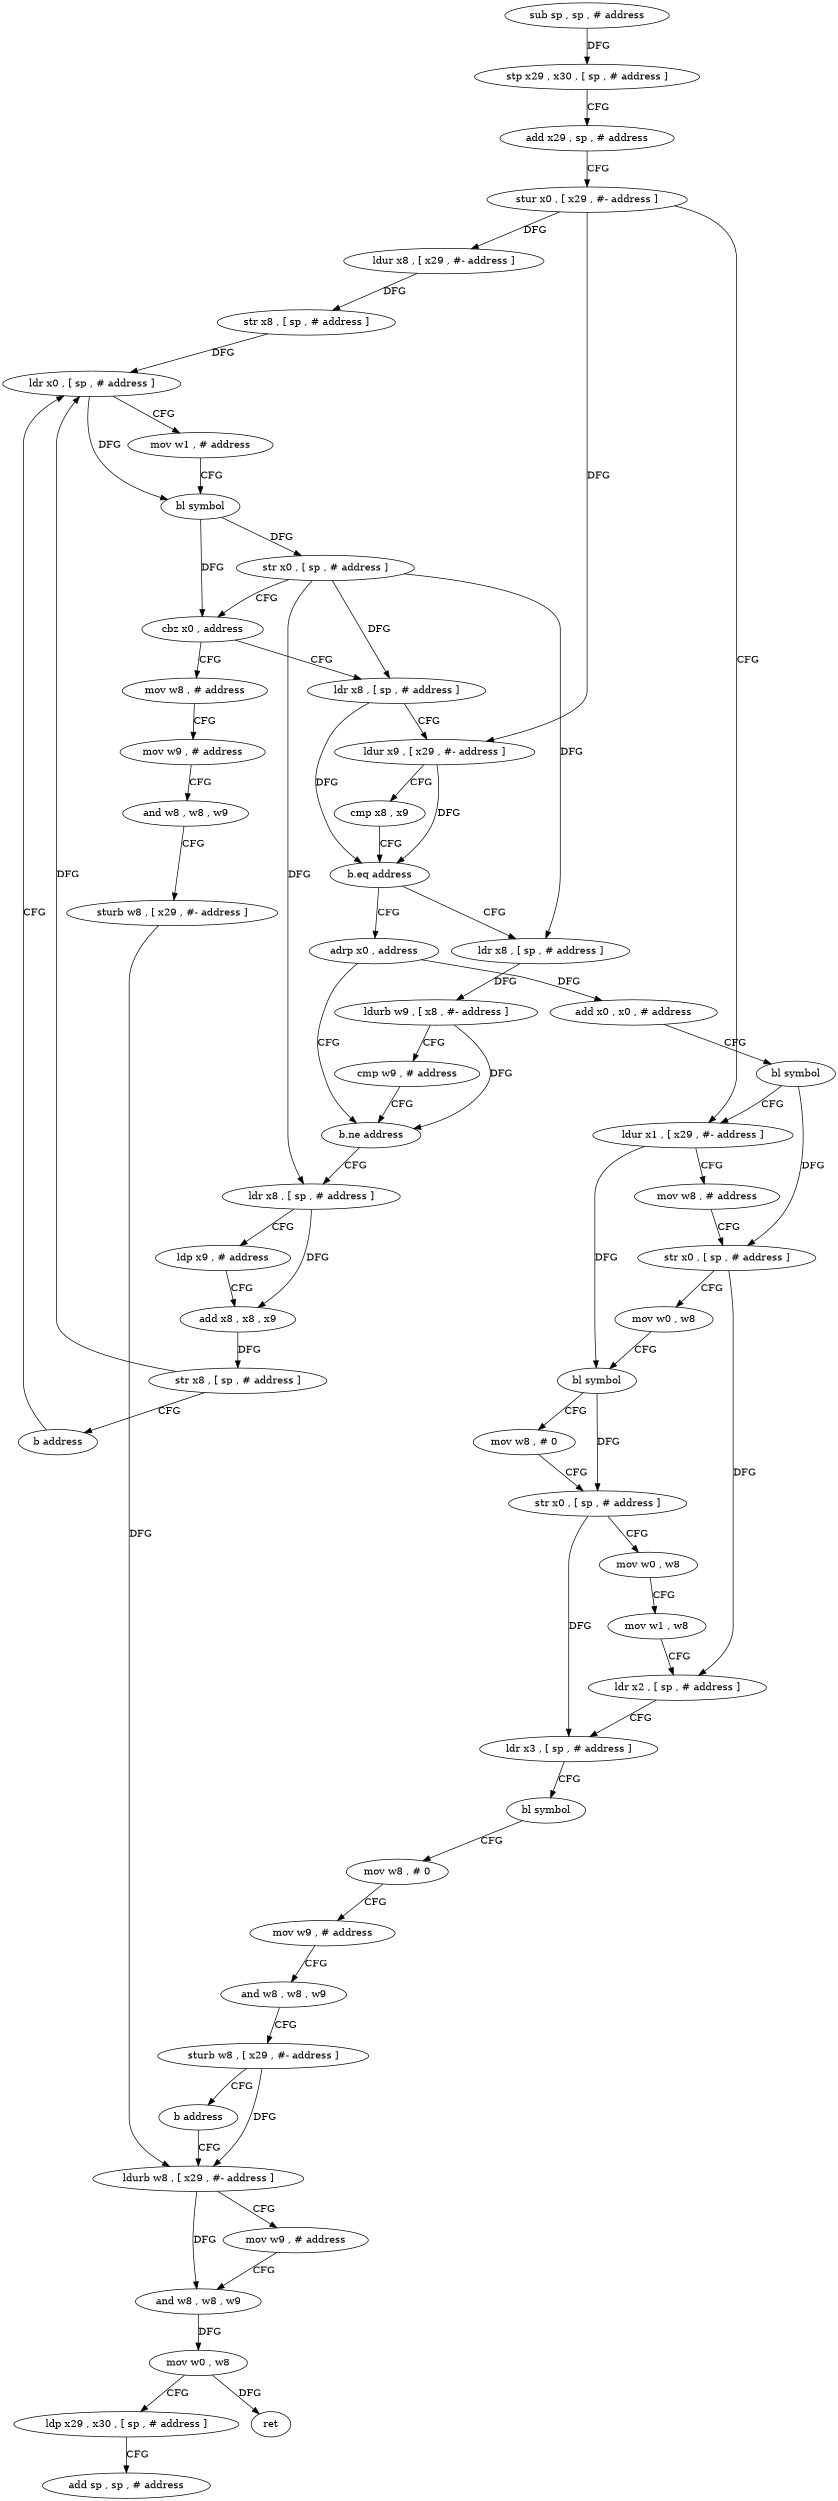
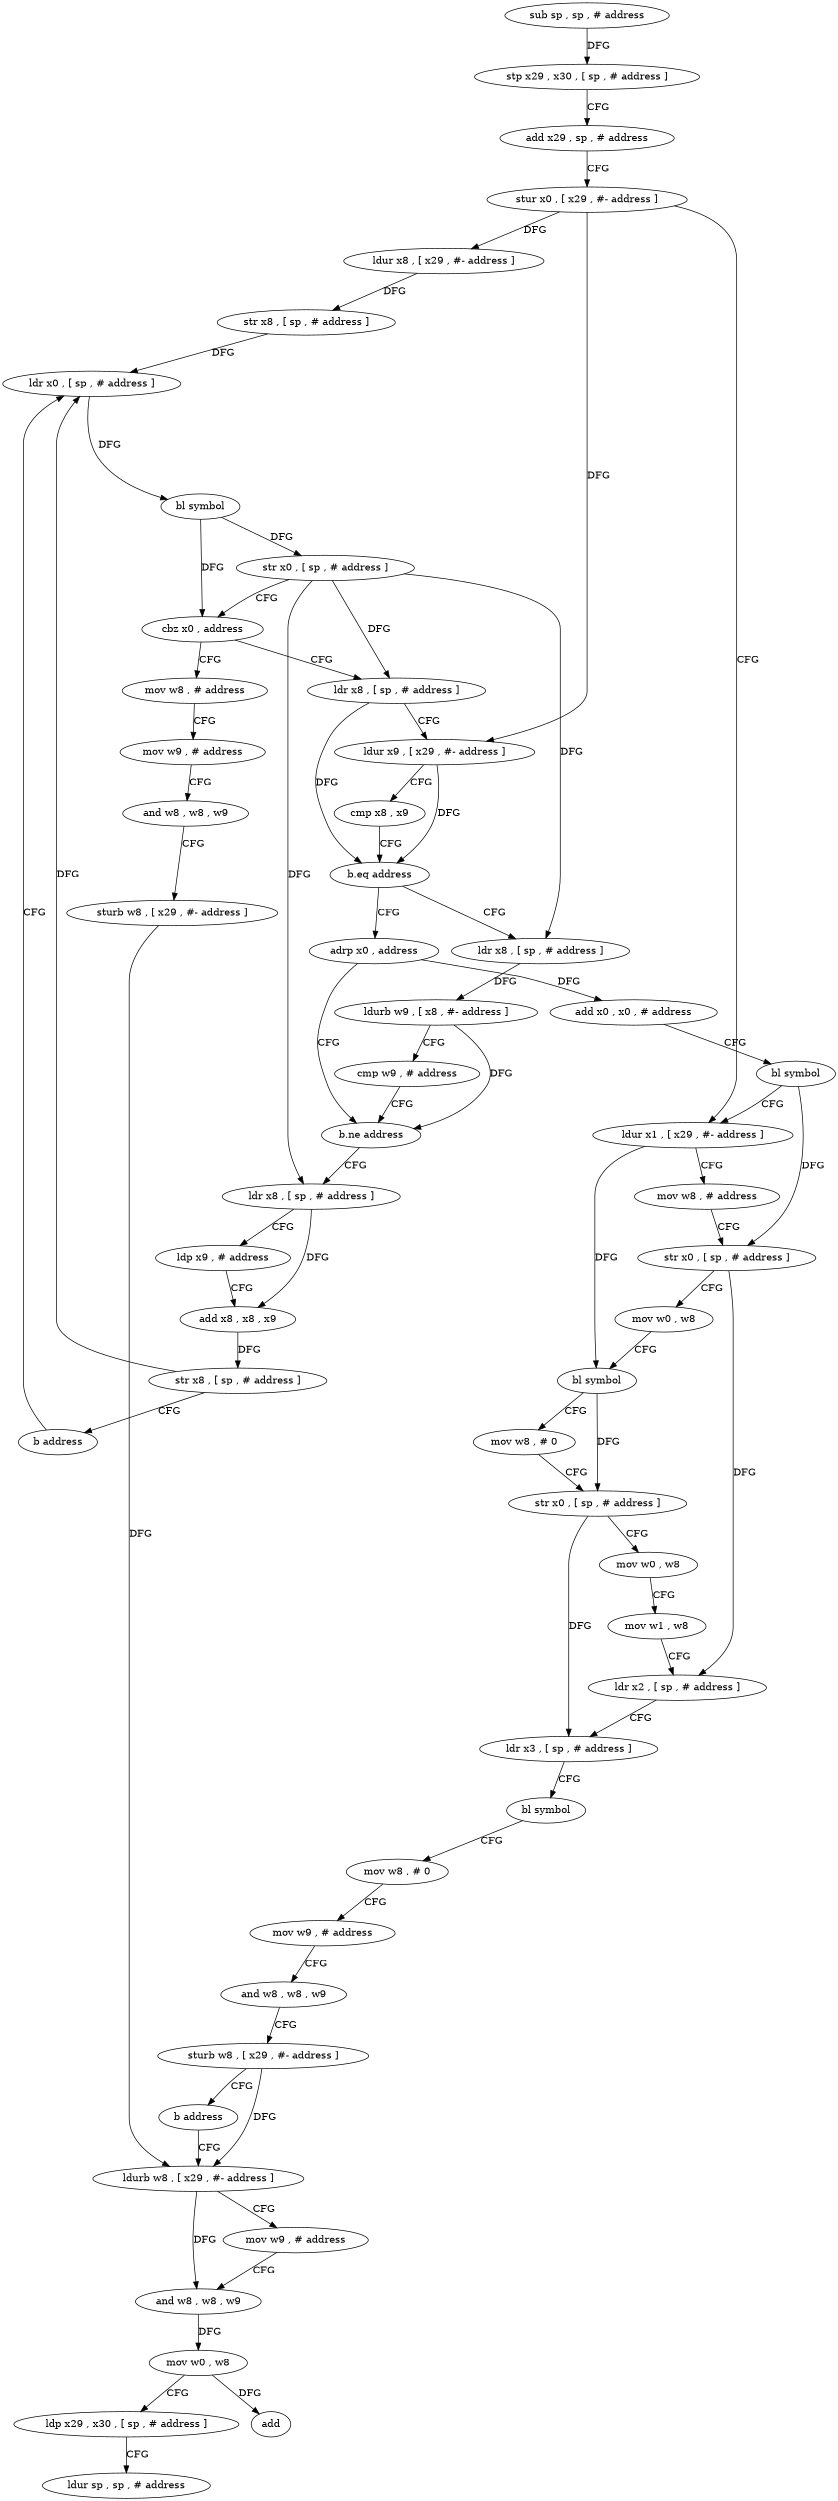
node "mov w1 , # address": removed
node "ret": label "ret" -> "add"
node "add sp , sp , # address": label "add sp , sp , # address" -> "ldur sp , sp , # address"
